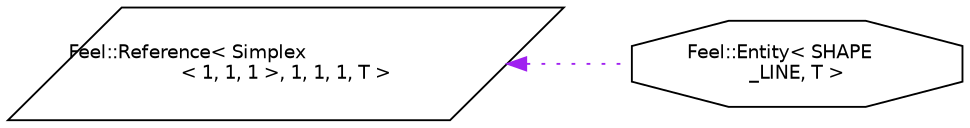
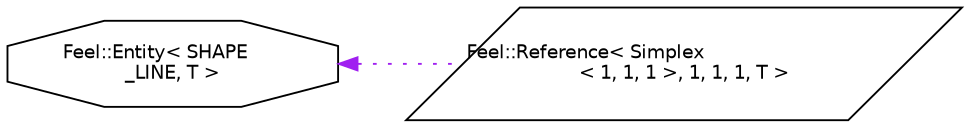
edge "Feel::Entity< SHAPE _LINE, T >" -> "Feel::Reference< Simplex < 1, 1, 1 >, 1, 1, 1, T >": reversed
